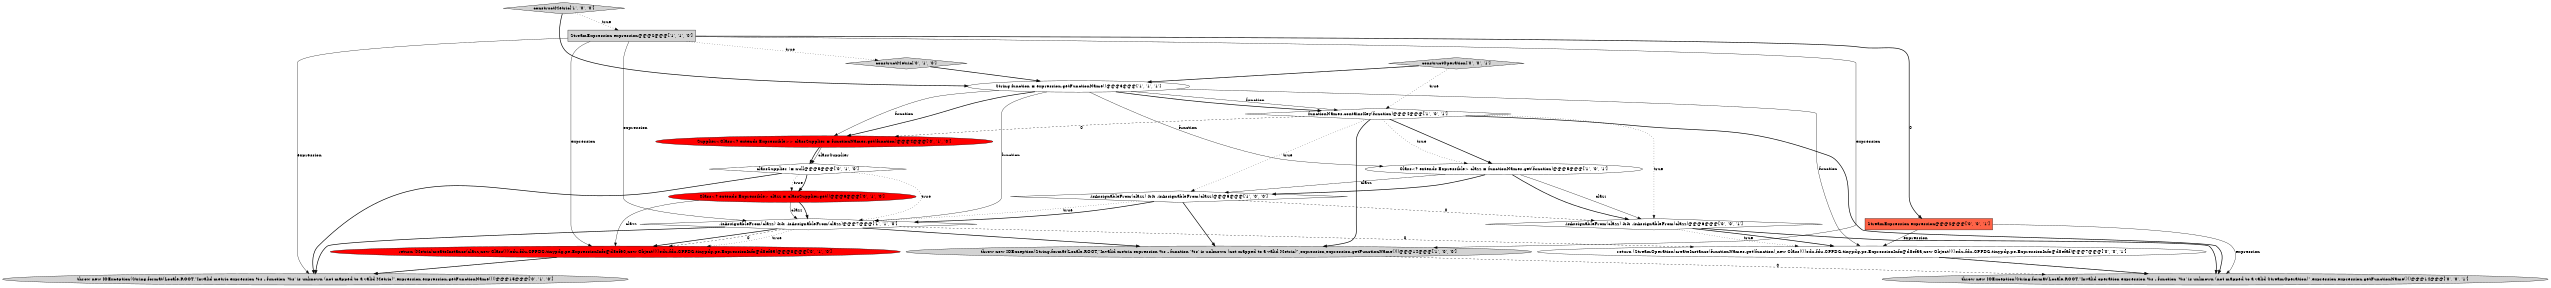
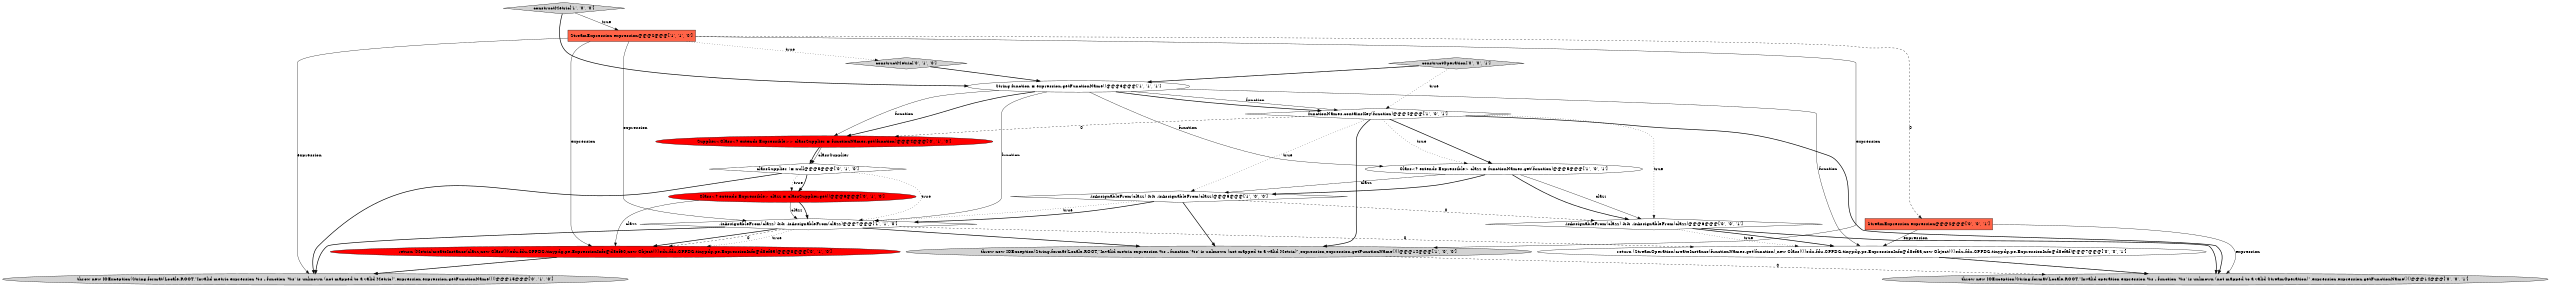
edge "constructMetric['1', '0', '0']" -> "StreamExpression expression@@@2@@@['1', '1', '0']": style dotted -> solid
node "StreamExpression expression@@@2@@@['1', '1', '0']": fillcolor lightgray -> tomato
edge "StreamExpression expression@@@2@@@['1', '1', '0']" -> "StreamExpression expression@@@2@@@['0', '0', '1']": style bold -> dashed
